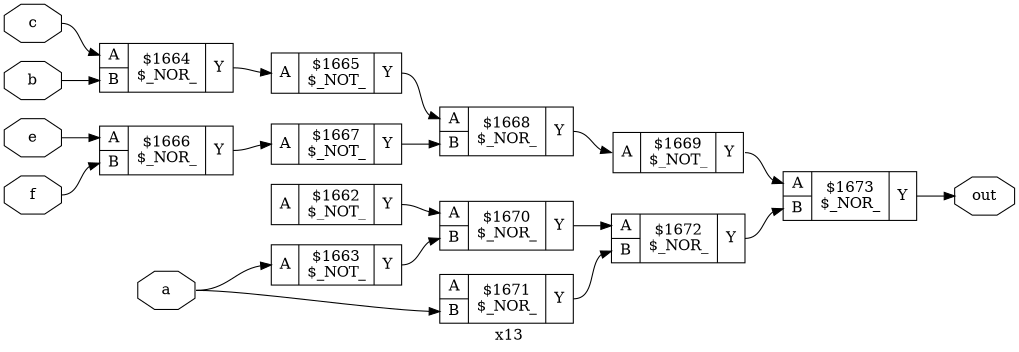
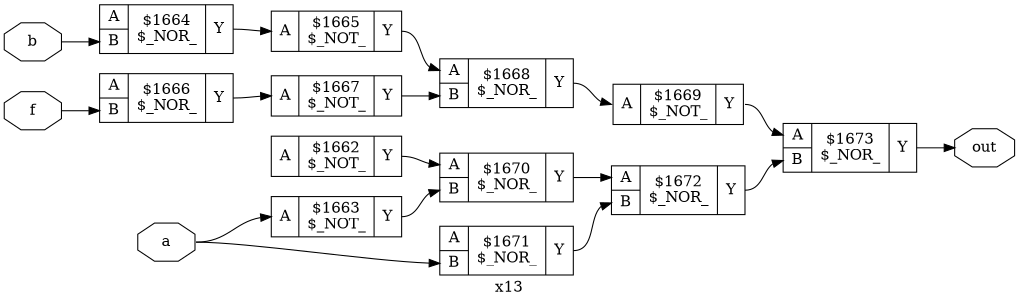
node "c": removed
node "e": removed
